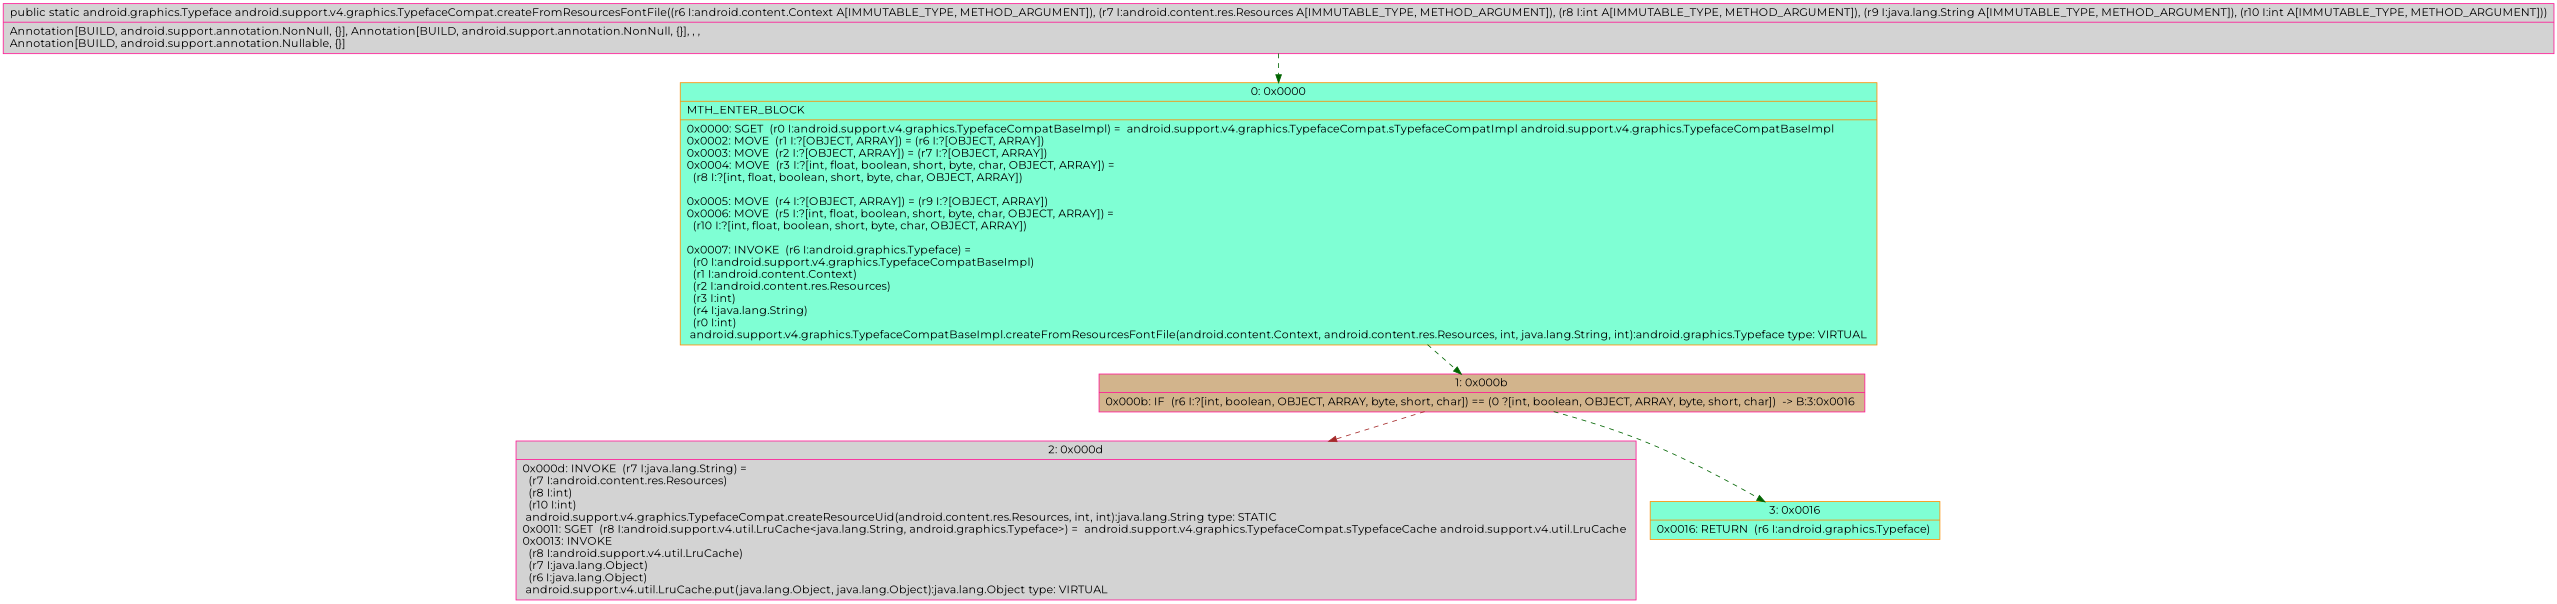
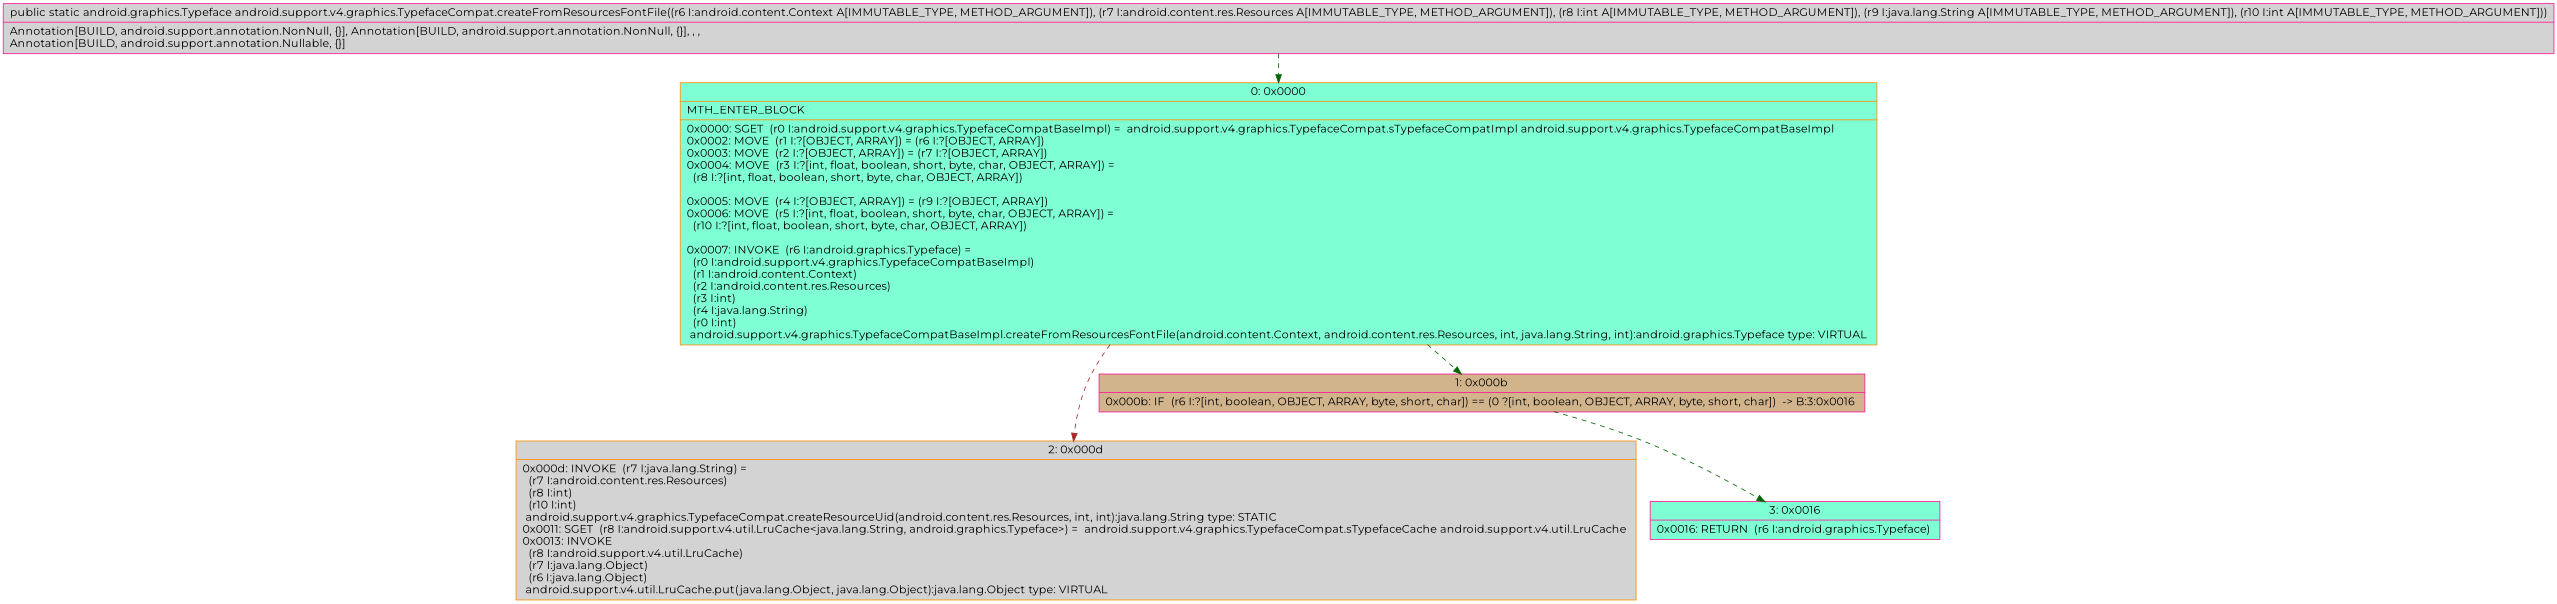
edge "1: 0x000b" -> "2: 0x000d": now "0: 0x0000" -> "2: 0x000d"
node "2: 0x000d": color deeppink -> darkorange
node "3: 0x0016": color darkorange -> deeppink
